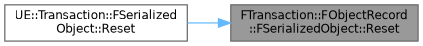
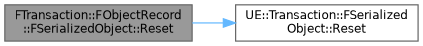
edge "UE::Transaction::FSerialized Object::Reset" -> "FTransaction::FObjectRecord ::FSerializedObject::Reset": reversed
